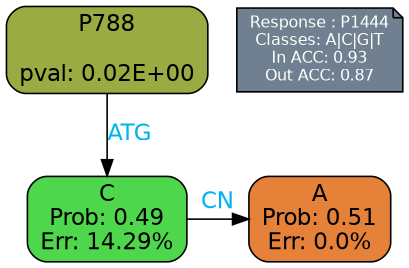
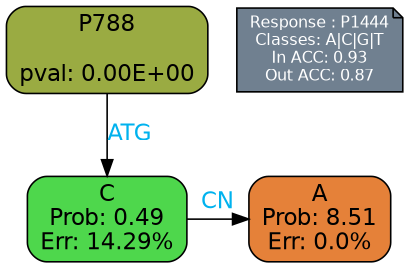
node "P788 pval: 0.02E+00": label "P788 pval: 0.02E+00" -> "P788 pval: 0.00E+00"
node "A Prob: 0.51 Err: 0.0%": label "A Prob: 0.51 Err: 0.0%" -> "A Prob: 8.51 Err: 0.0%"
